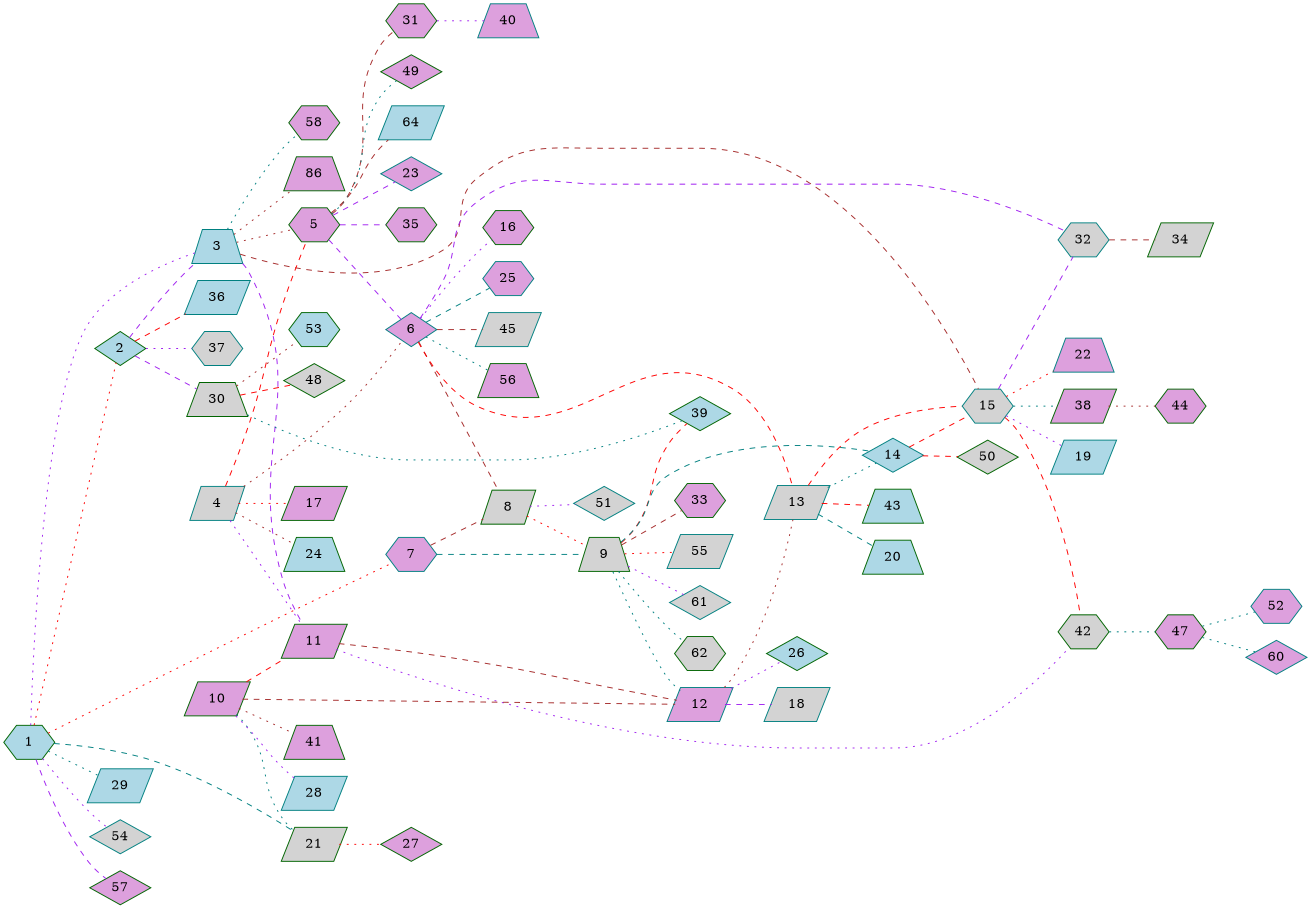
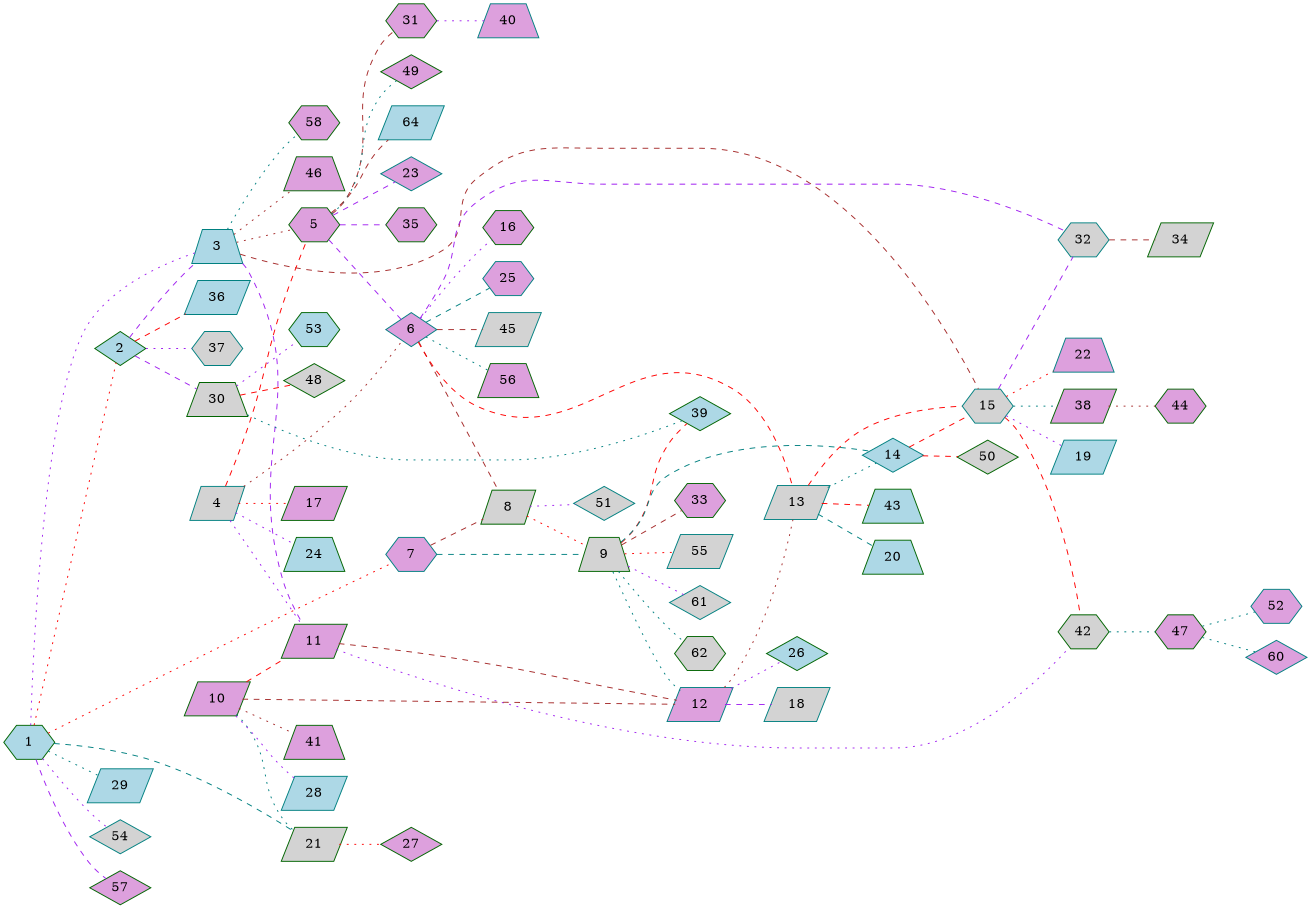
node "86": label "86" -> "46"
edge "53" -- "30": color brown -> purple
edge "4" -- "24": color brown -> purple
